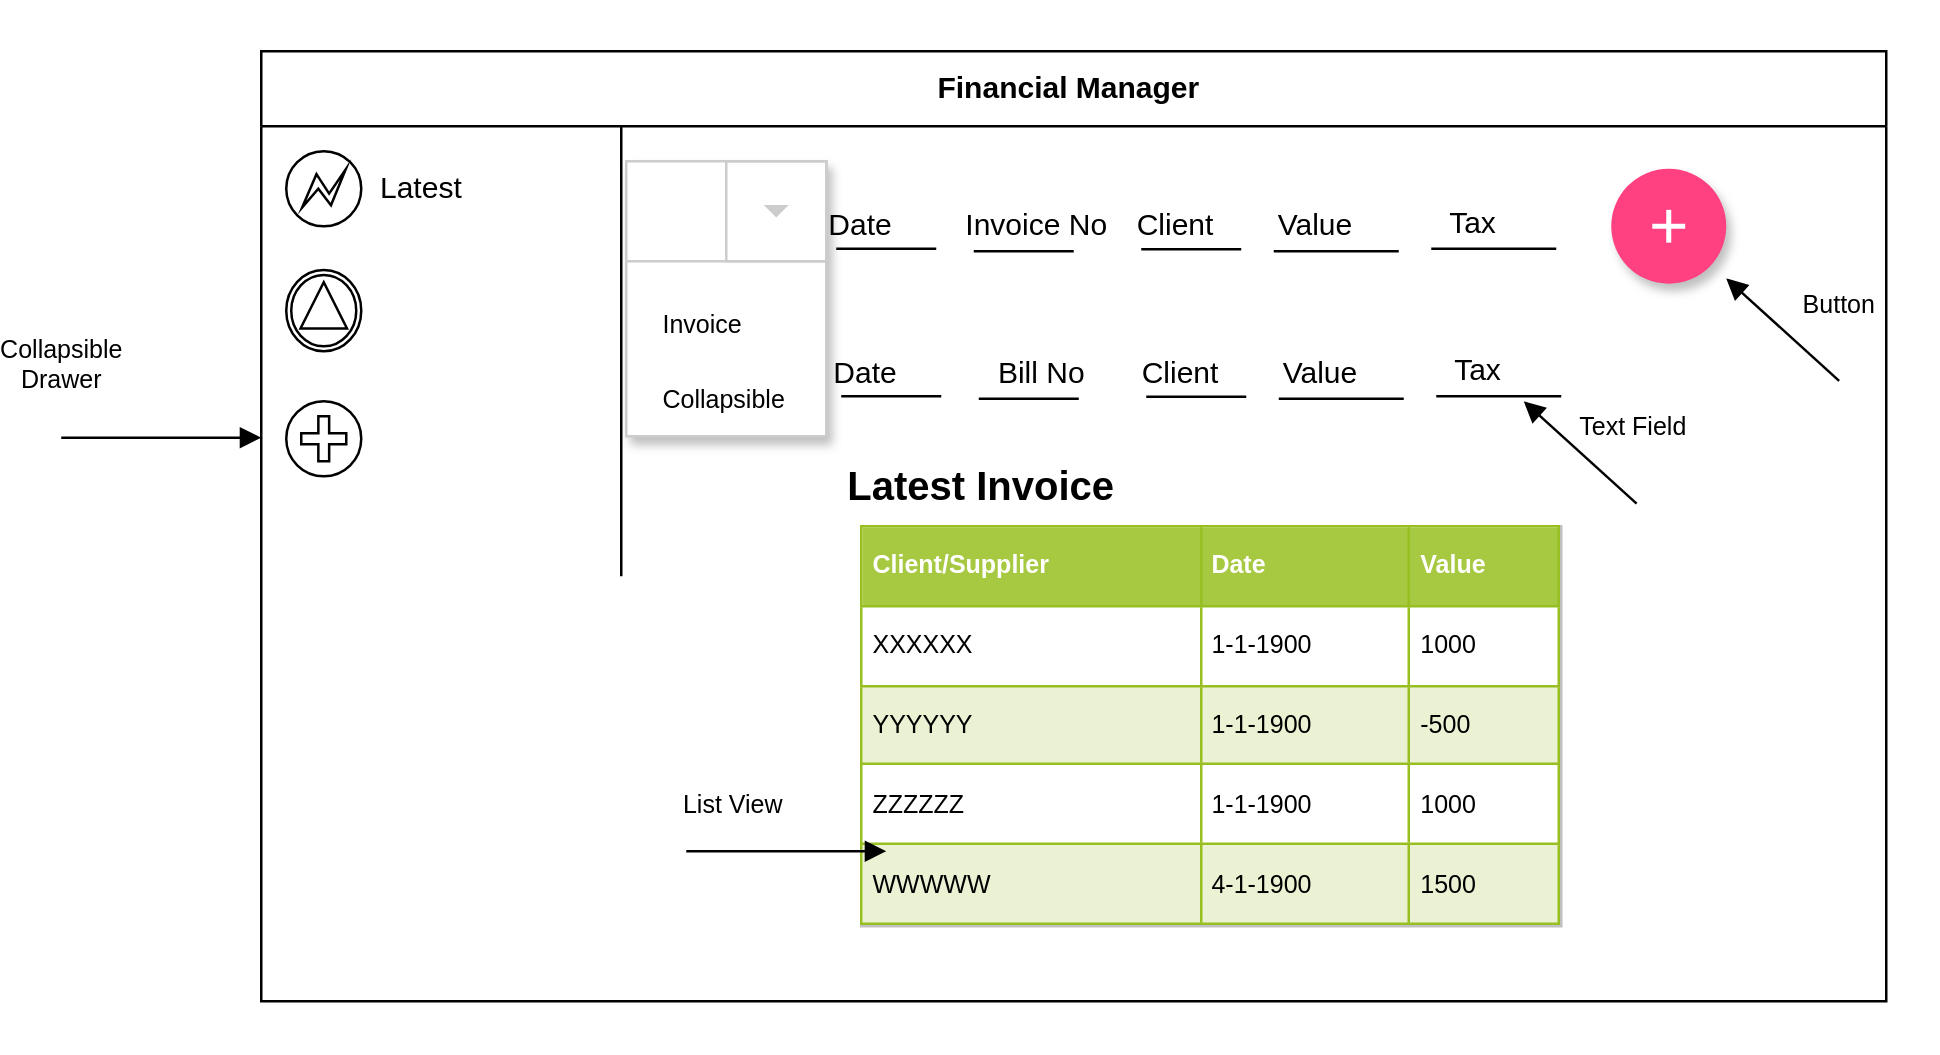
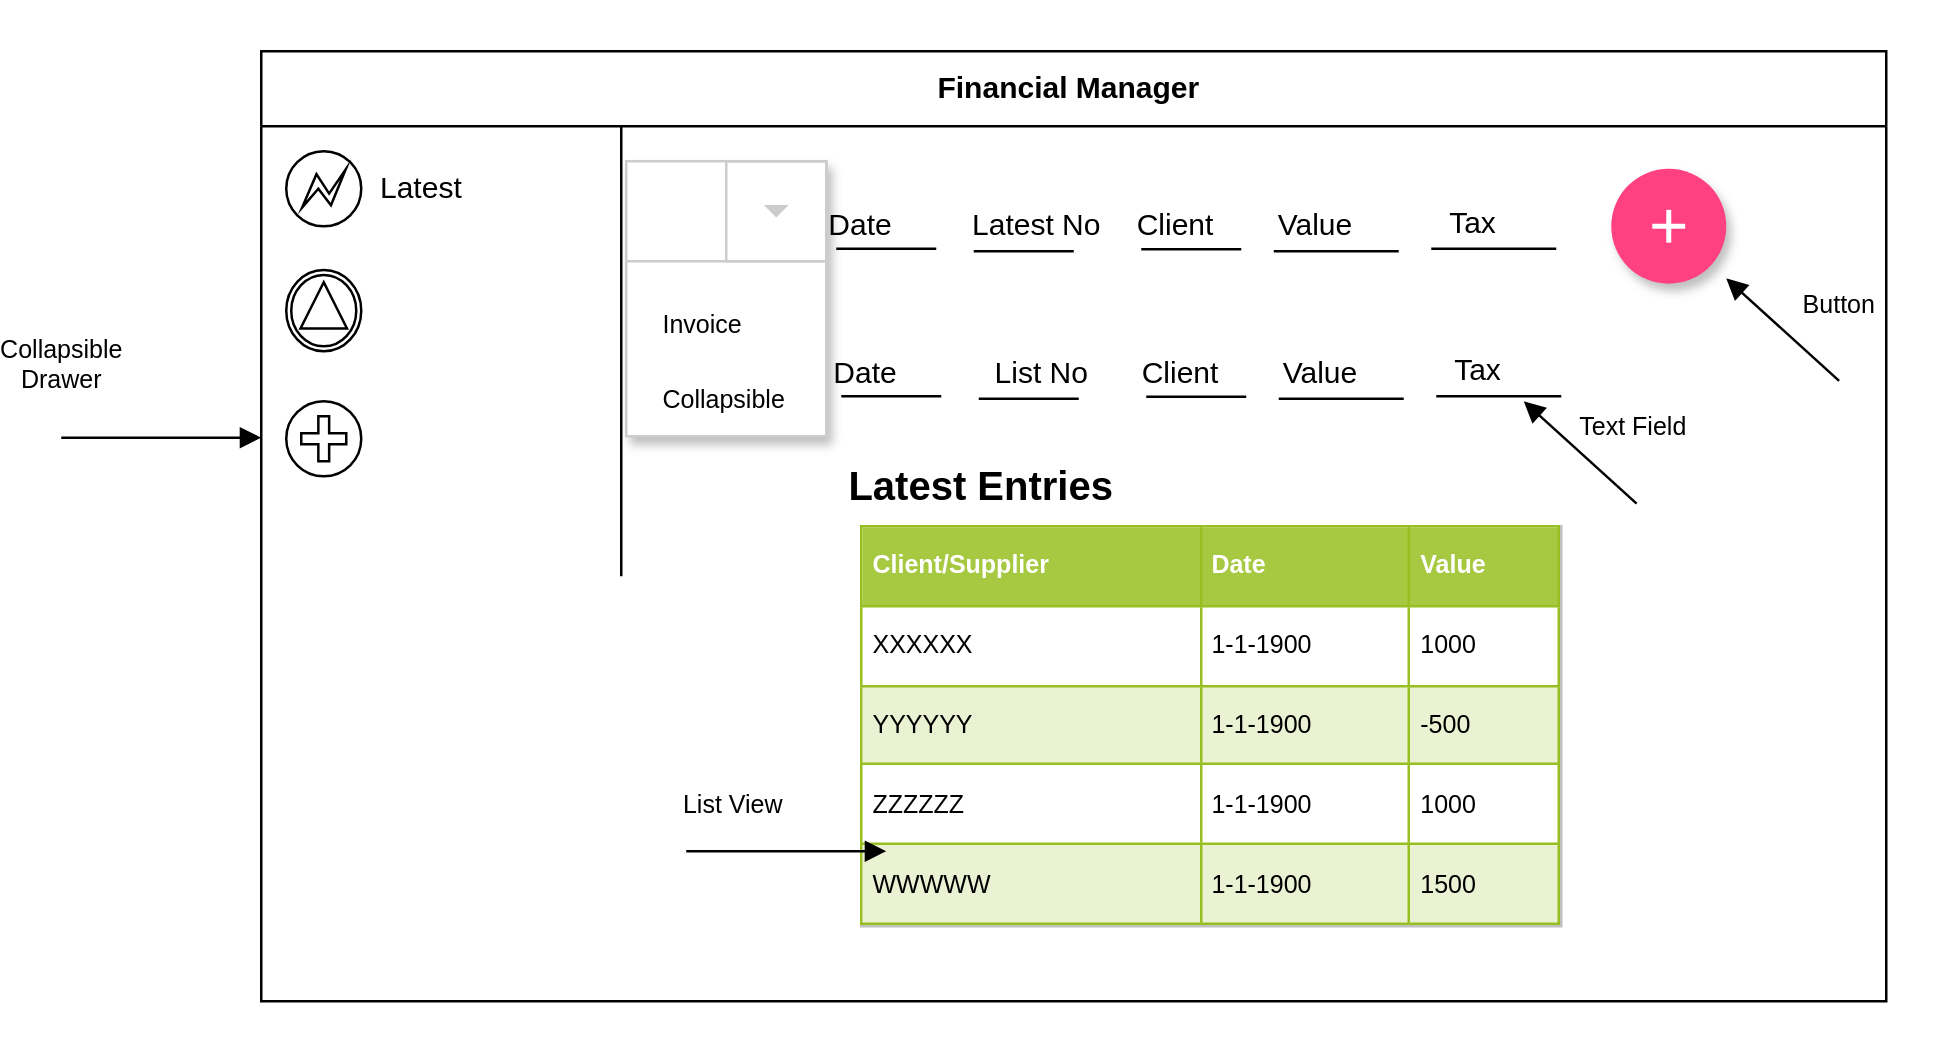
node "Invoice No": label "Invoice No" -> "Latest No"
node "Bill No": label "Bill No" -> "List No"
node "Latest Invoice": label "Latest Invoice" -> "Latest Entries"
node "Client/SupplierDateValue XXXXXX 1-1-1900 1000 YYYYYY 1-1-1900 -500 ZZZZZZ 1-1-1900 1000 WWWWW 4-1-1900 1500": label "Client/SupplierDateValue XXXXXX 1-1-1900 1000 YYYYYY 1-1-1900 -500 ZZZZZZ 1-1-1900 1000 WWWWW 4-1-1900 1500" -> "Client/SupplierDateValue XXXXXX 1-1-1900 1000 YYYYYY 1-1-1900 -500 ZZZZZZ 1-1-1900 1000 WWWWW 1-1-1900 1500"
